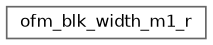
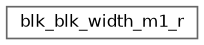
node "ofm_blk_width_m1_r": label "ofm_blk_width_m1_r" -> "blk_blk_width_m1_r"
